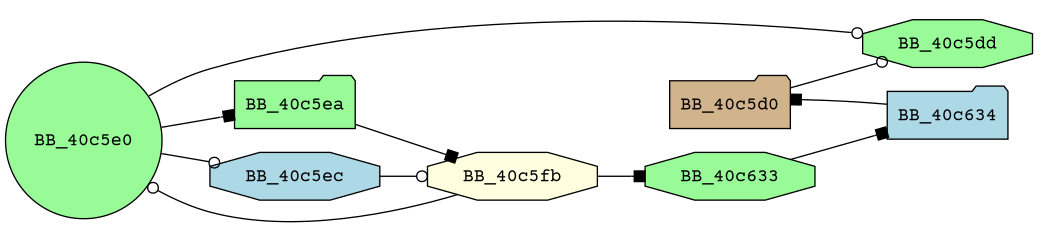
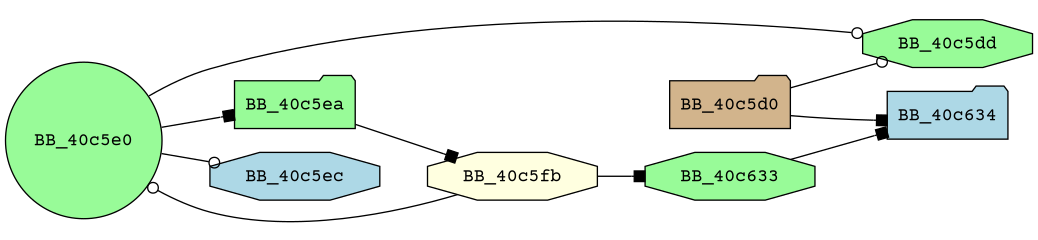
edge "BB_40c634" -> "BB_40c5d0": reversed
edge "BB_40c5ec" -> "BB_40c5fb": removed
